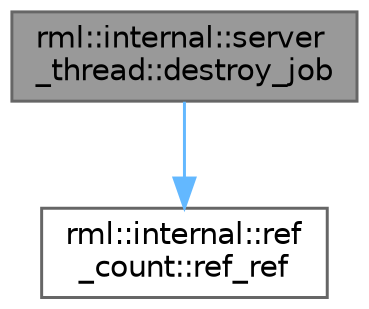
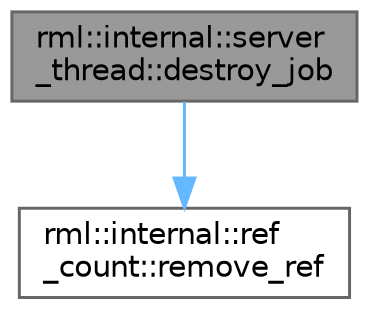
node "rml::internal::ref _count::ref_ref": label "rml::internal::ref _count::ref_ref" -> "rml::internal::ref _count::remove_ref"
